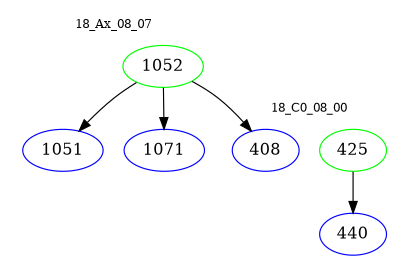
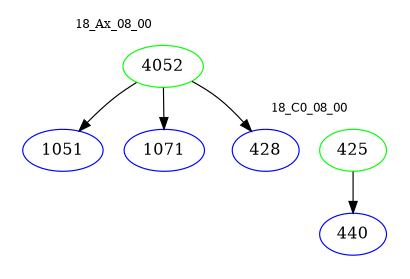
cluster "18_Ax_08_07": label "18_Ax_08_07" -> "18_Ax_08_00"
node "1052": label "1052" -> "4052"
node "408": label "408" -> "428"
